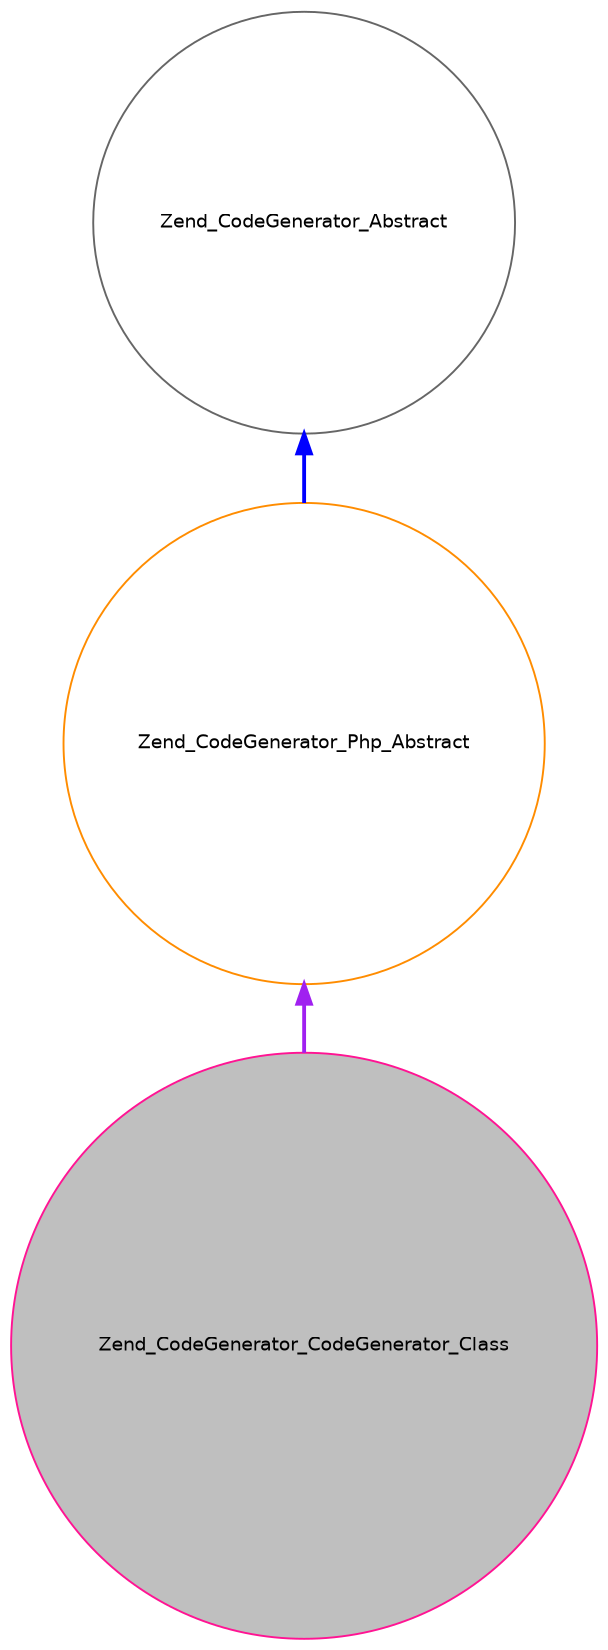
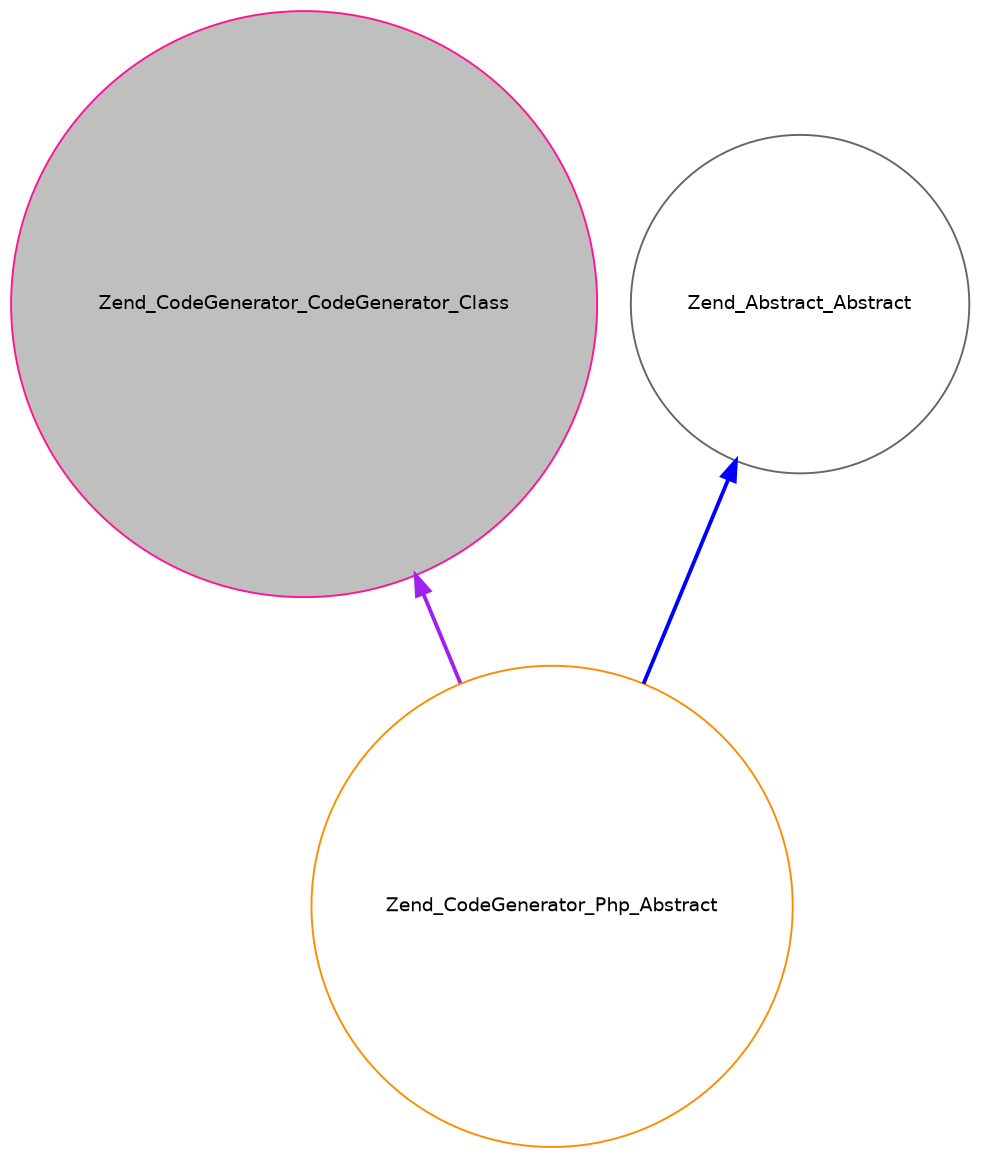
node "Zend_CodeGenerator_Abstract": label "Zend_CodeGenerator_Abstract" -> "Zend_Abstract_Abstract"
edge "Zend_CodeGenerator_CodeGenerator_Class" -> "Zend_CodeGenerator_Php_Abstract": reversed
